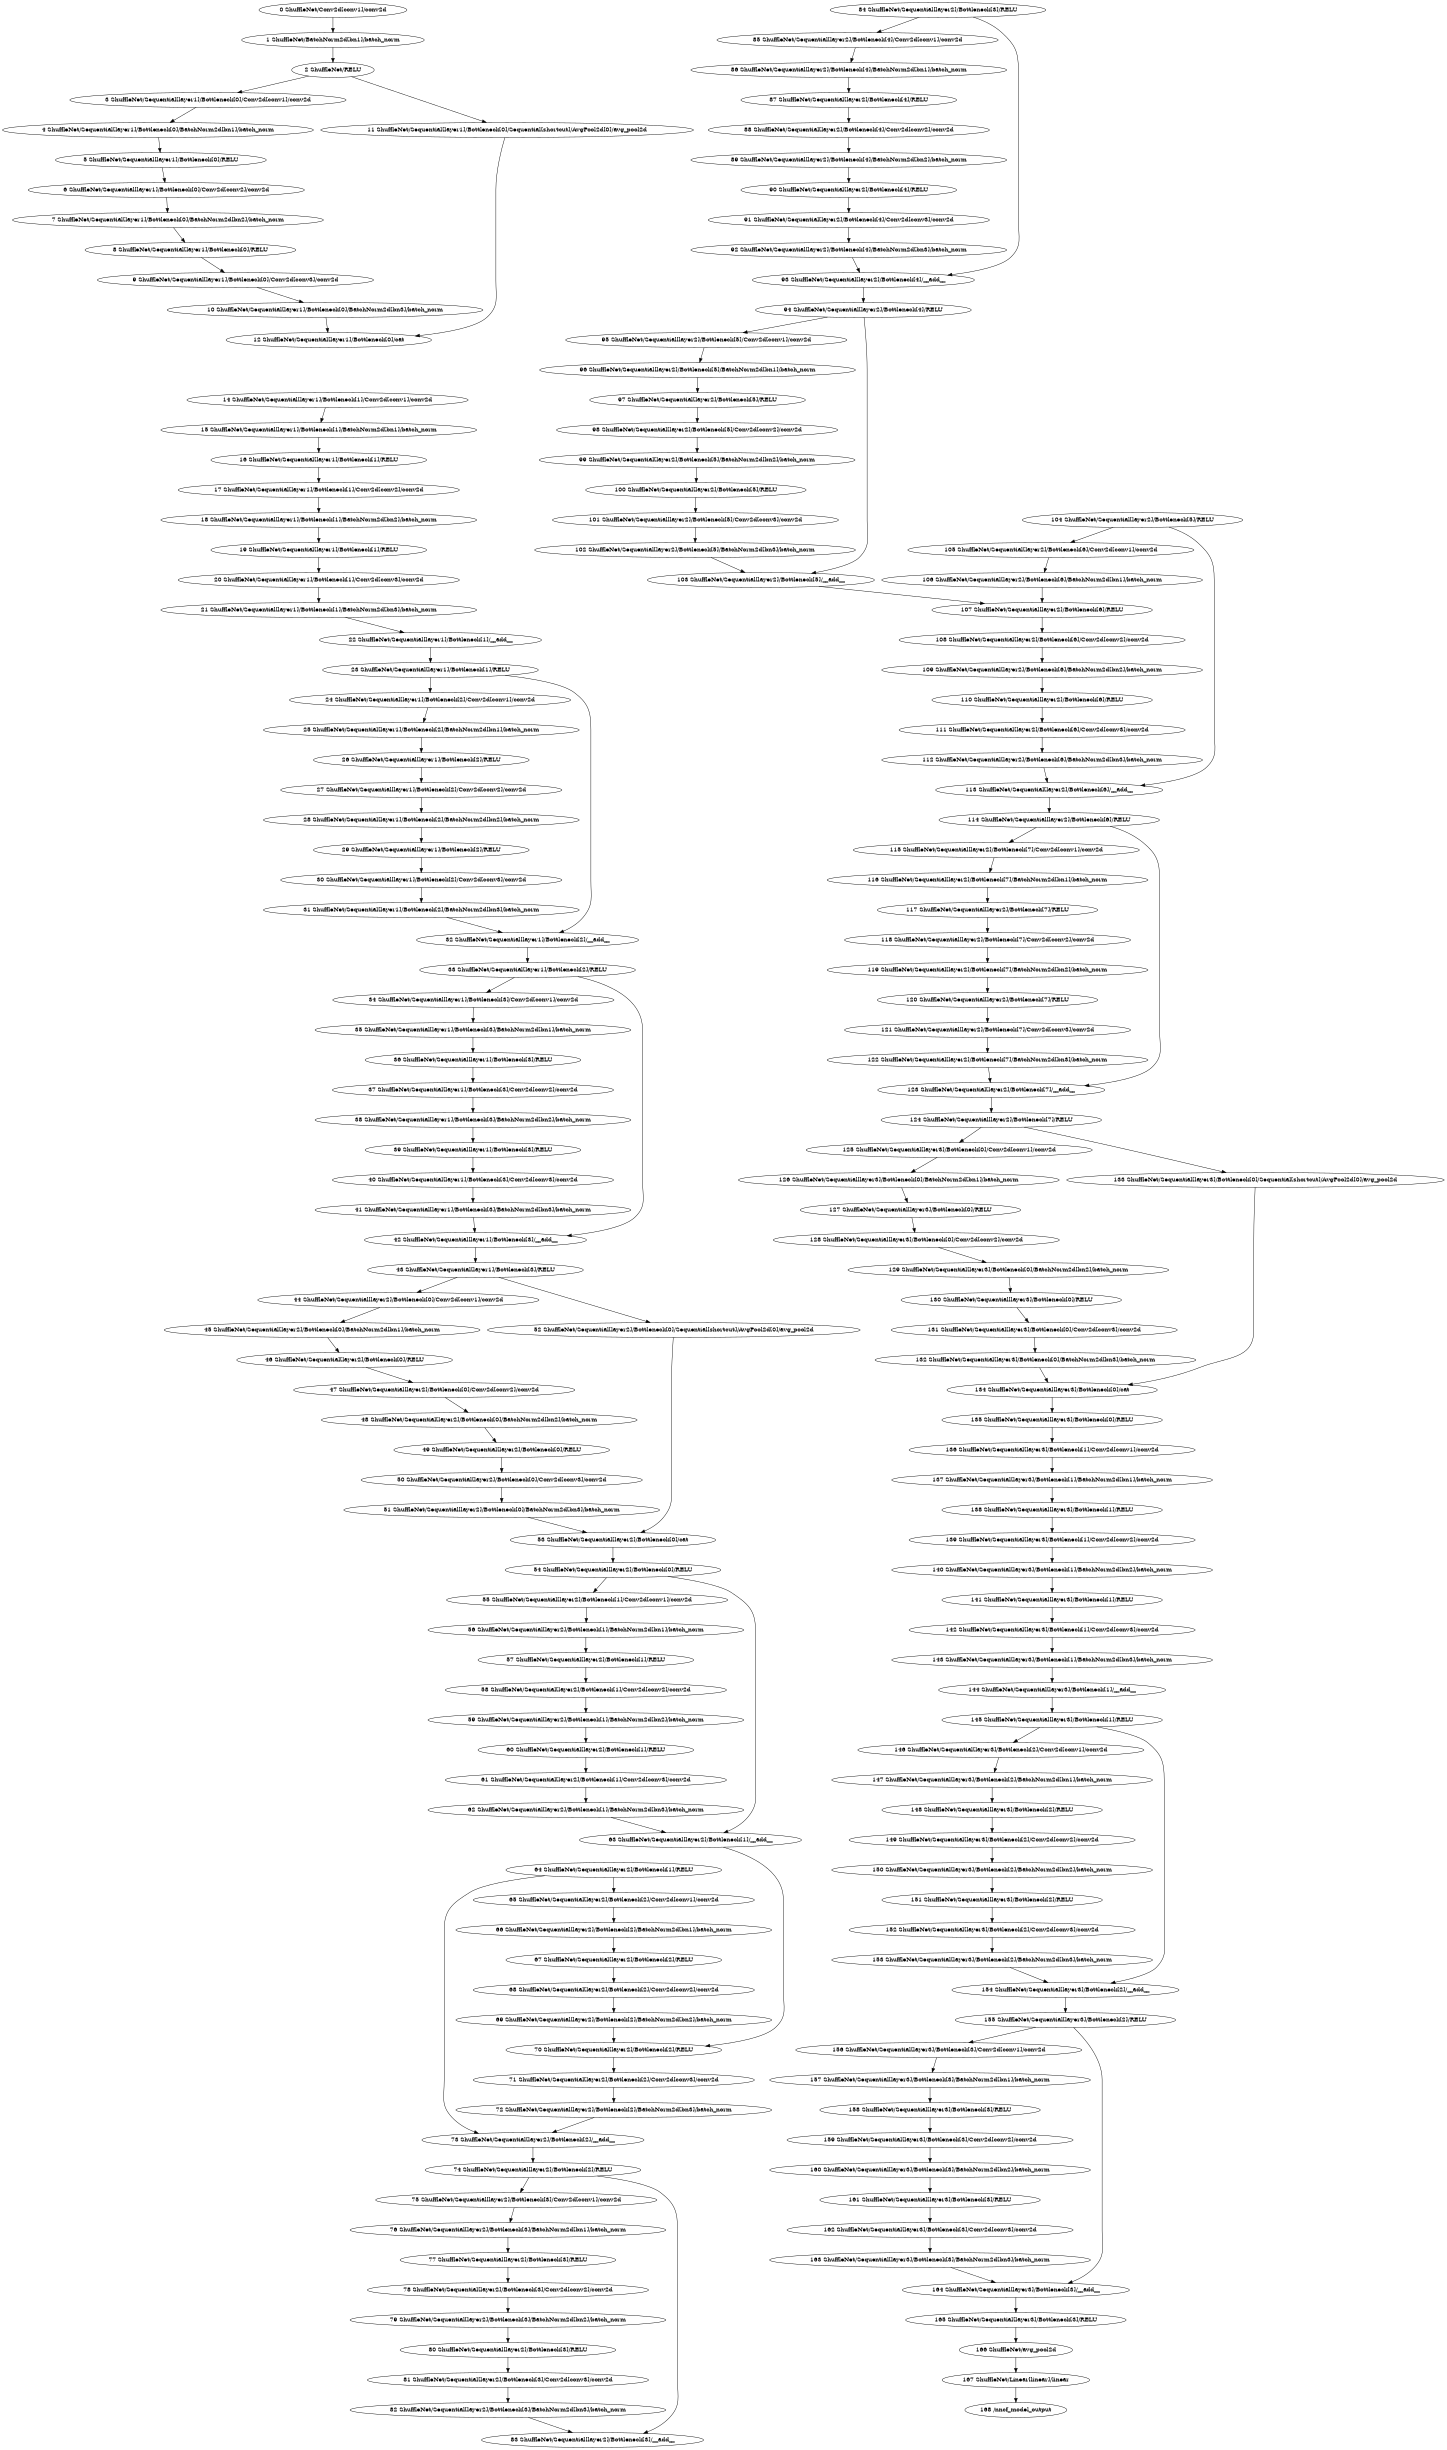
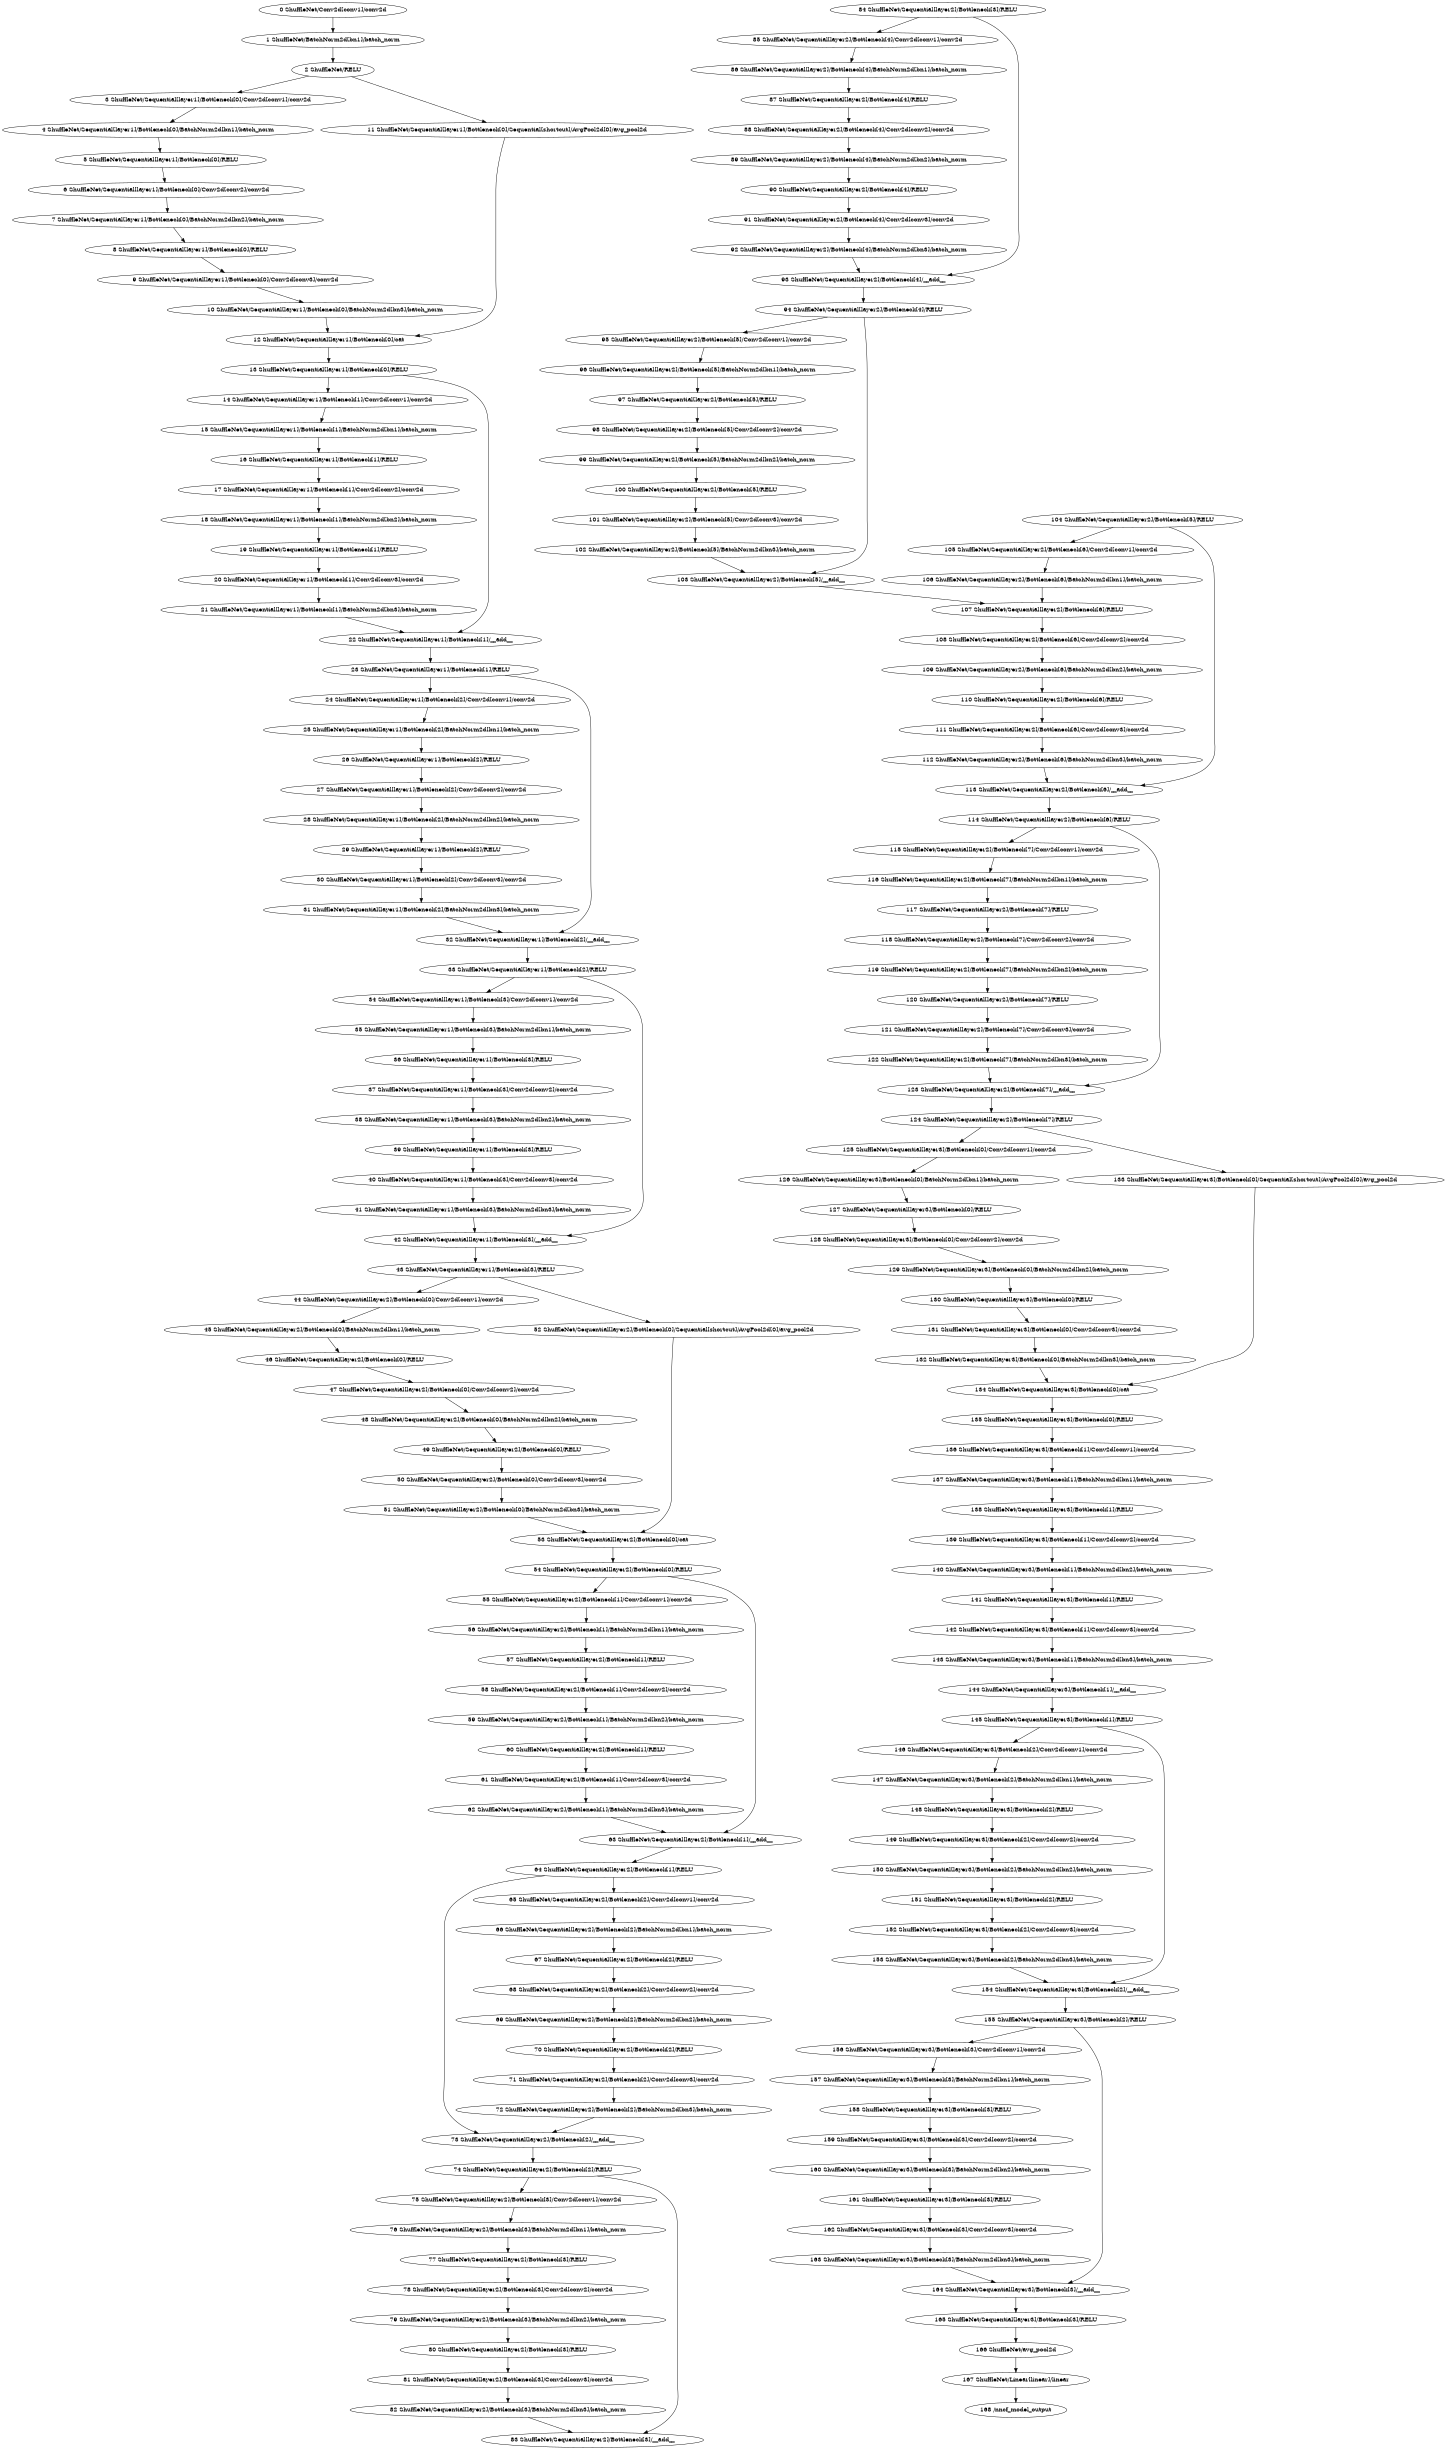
node "13 ShuffleNet/Sequential[layer1]/Bottleneck[0]/RELU": added
edge "63 ShuffleNet/Sequential[layer2]/Bottleneck[1]/__add__" -> "70 ShuffleNet/Sequential[layer2]/Bottleneck[2]/RELU": now "63 ShuffleNet/Sequential[layer2]/Bottleneck[1]/__add__" -> "64 ShuffleNet/Sequential[layer2]/Bottleneck[1]/RELU"
